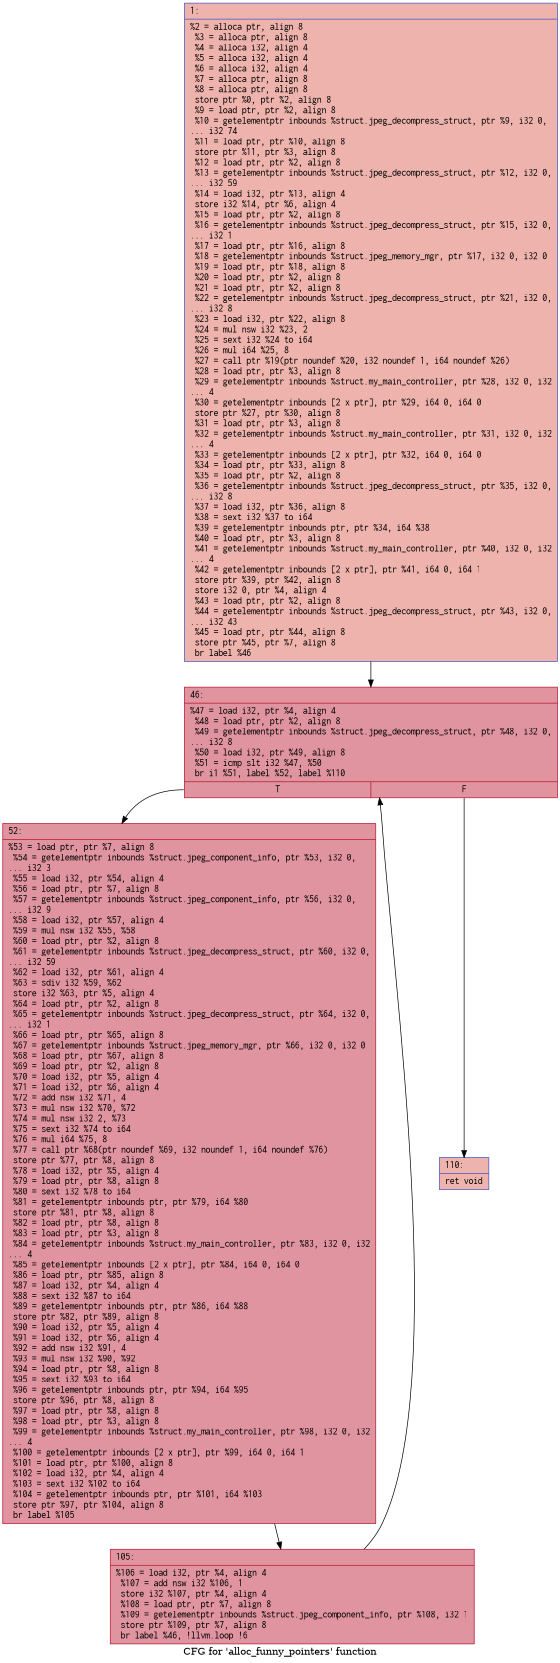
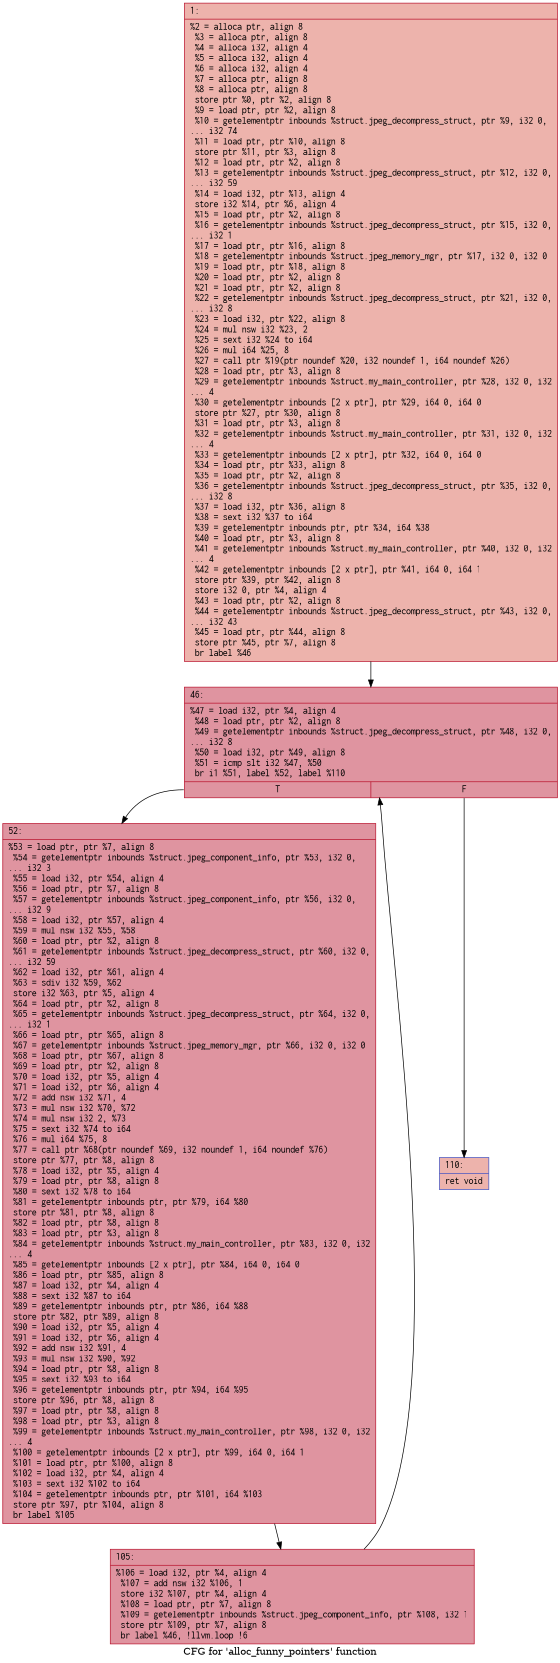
node "1:": color #3d50c3ff -> #b70d28ff
